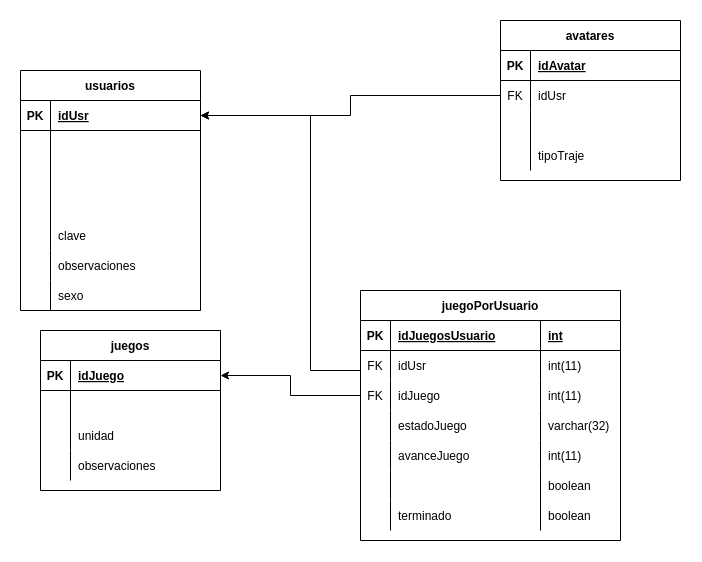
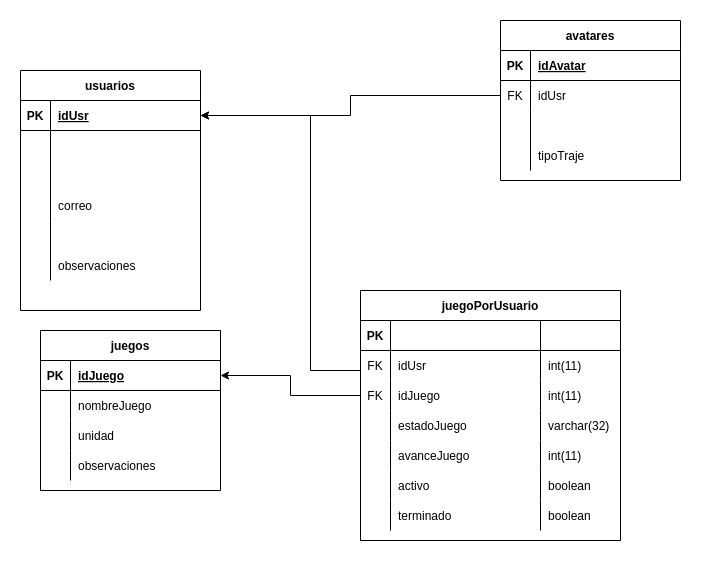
node "correo": added
node "clave": removed
node "sexo": removed
node "idJuegosUsuario": removed
node "int": removed
node "nombreJuego": added
node "activo": added
